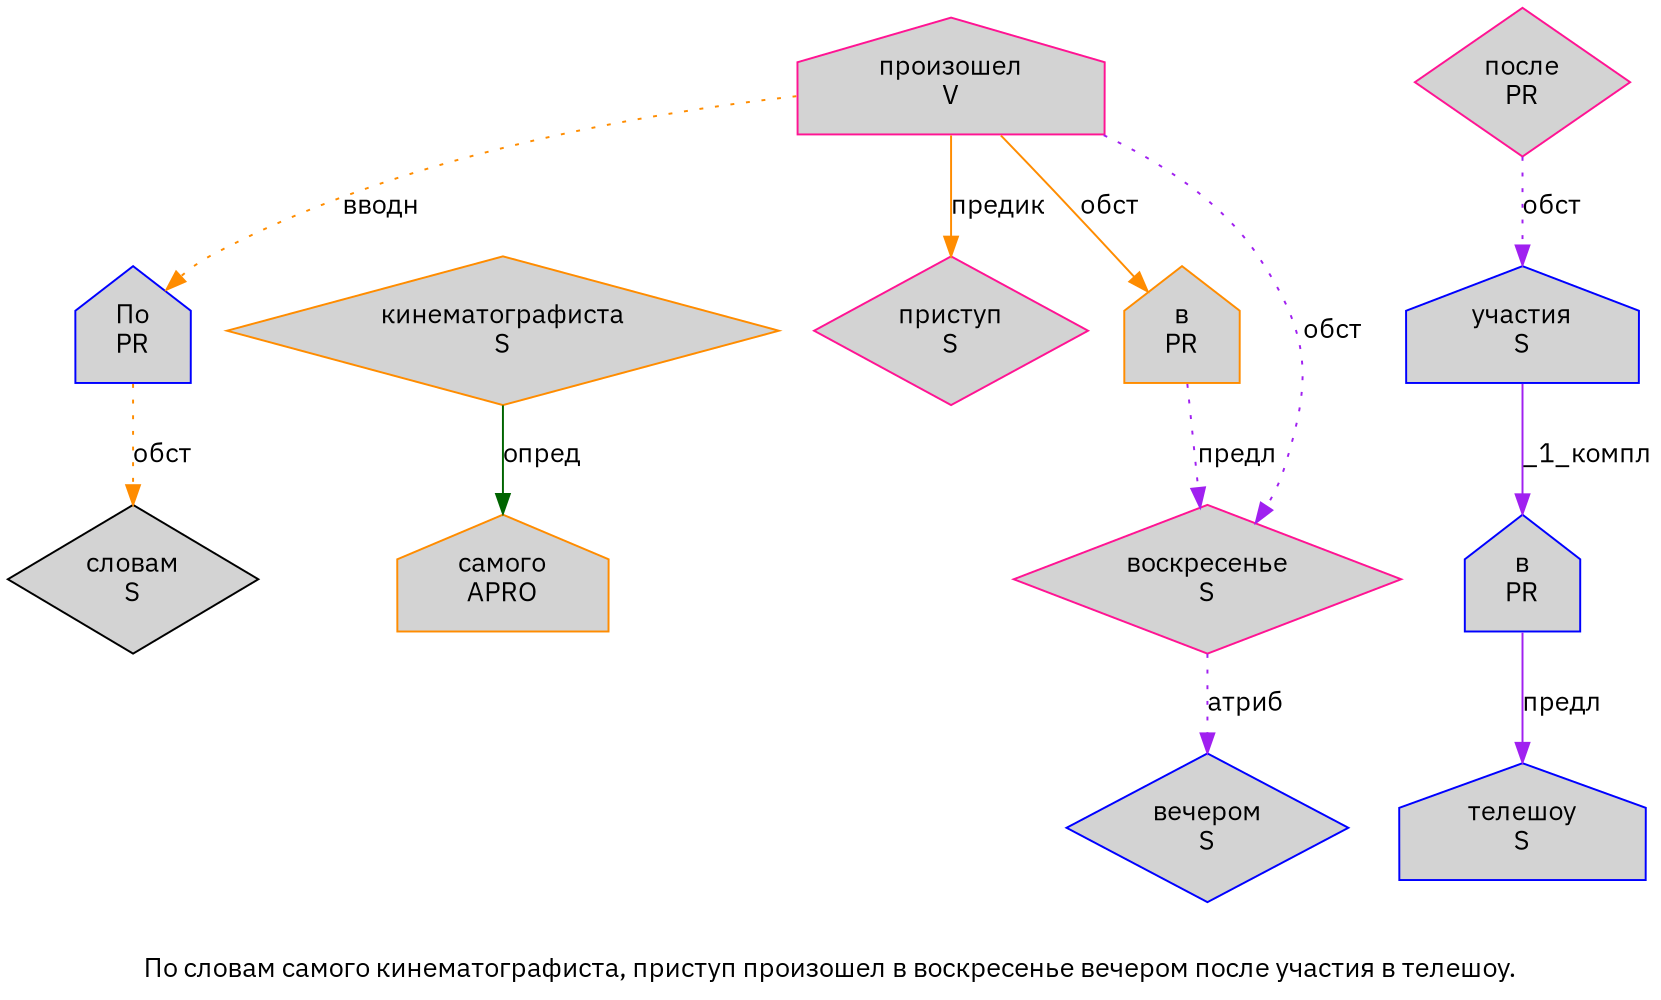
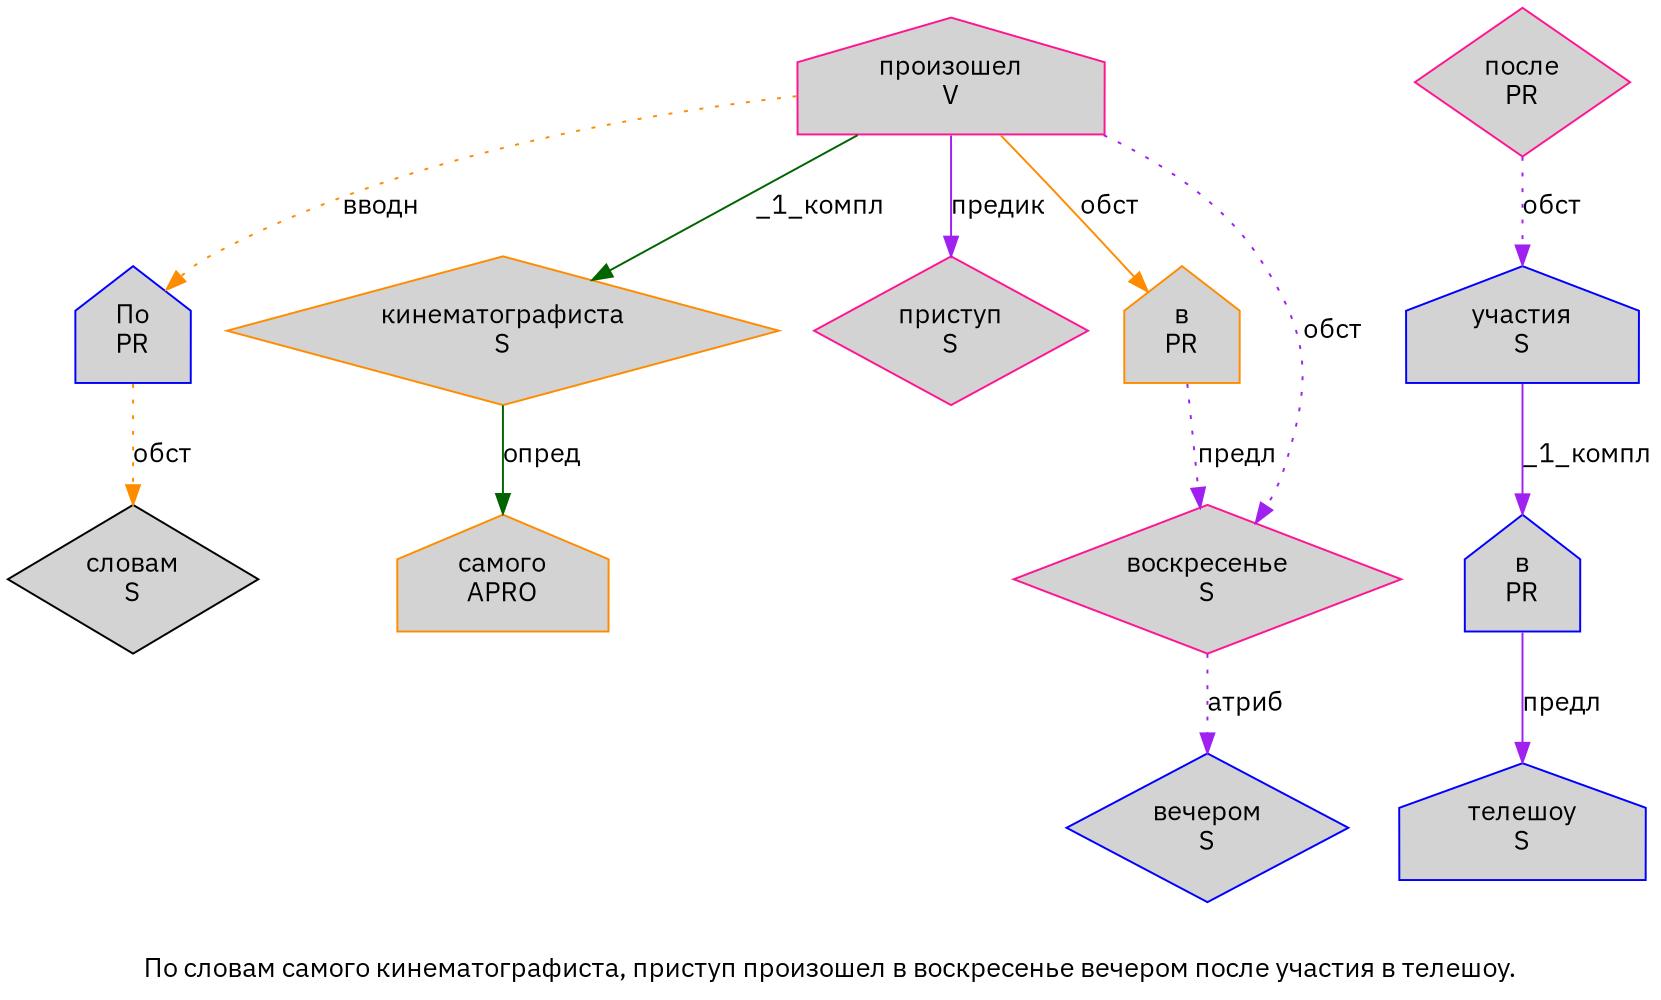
edge "произошел V" -> "приступ S": color darkorange -> purple
edge "произошел V" -> "кинематографиста S": added, label "_1_компл"
